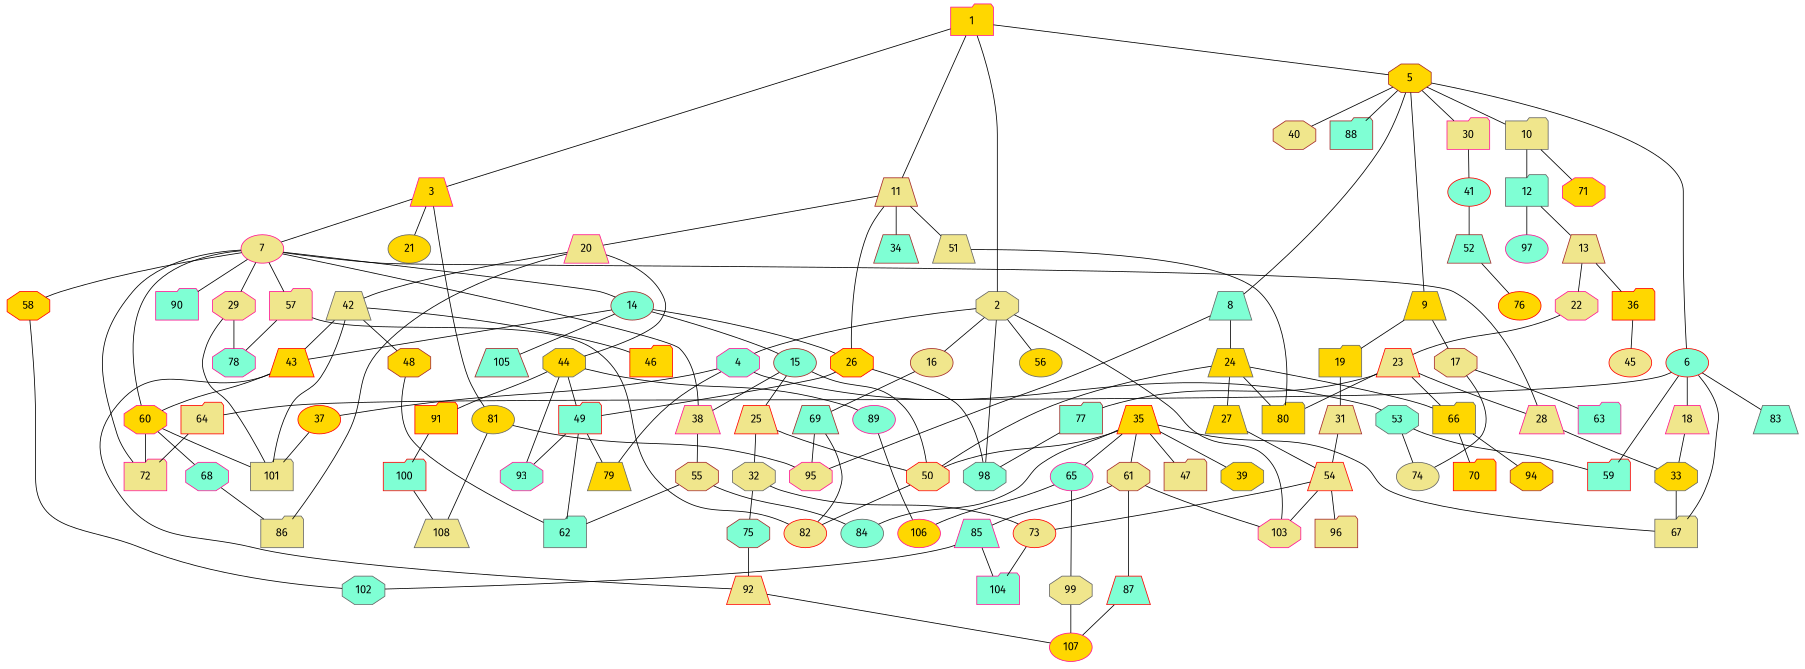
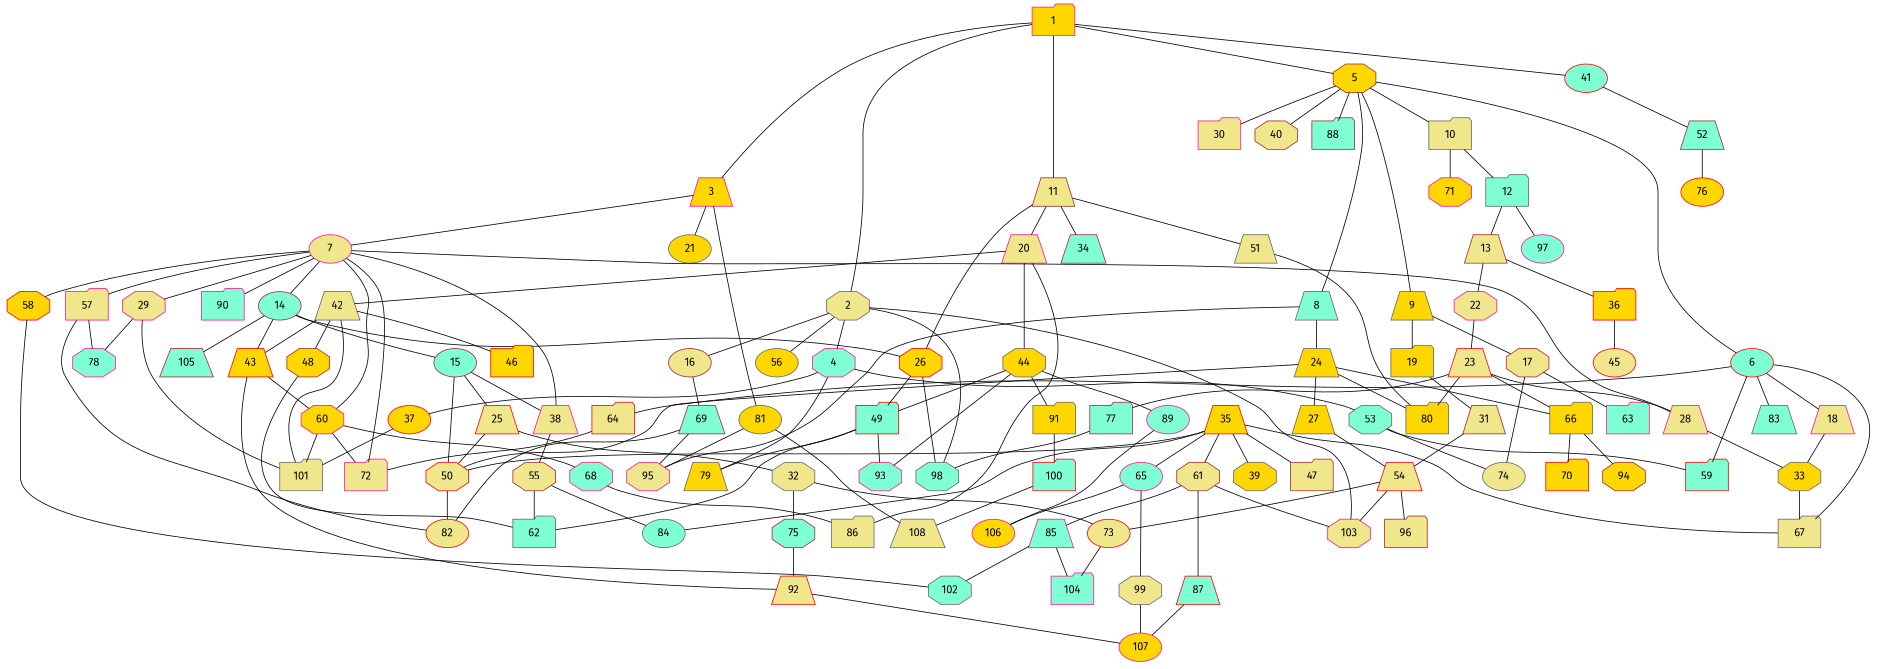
edge "30" -- "41": now "1" -- "41"
node "91": color red -> gray40
